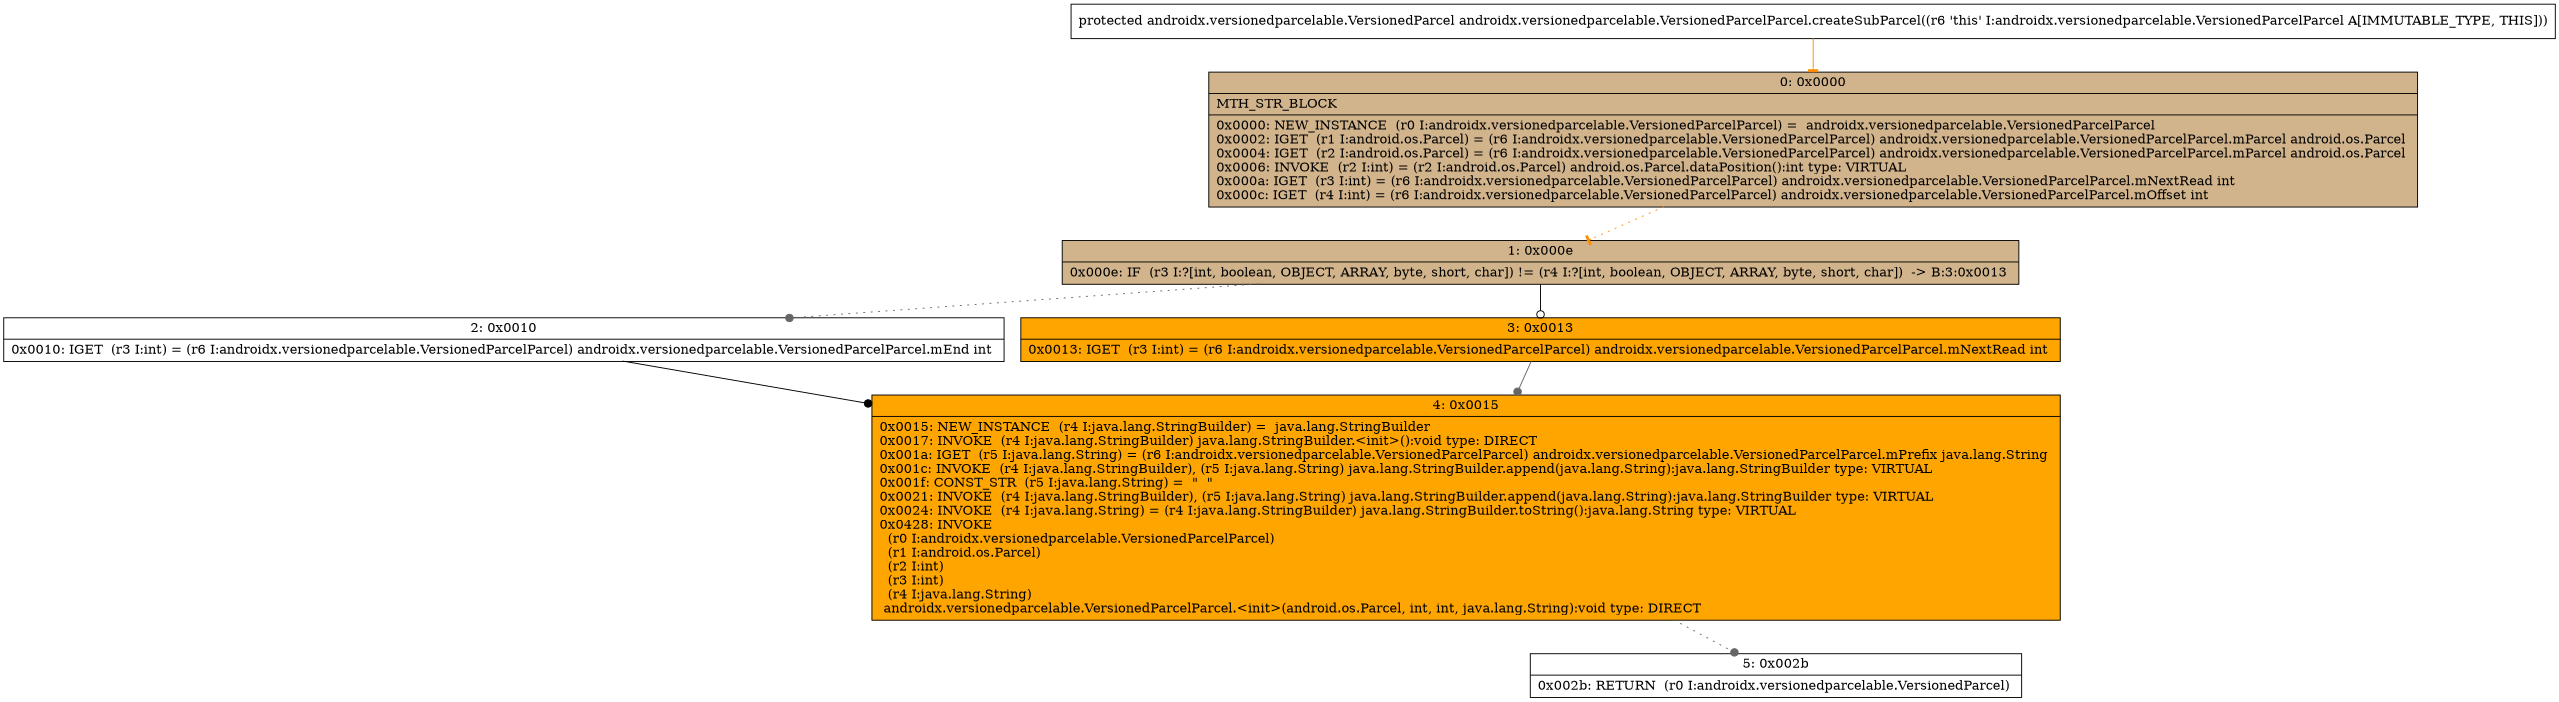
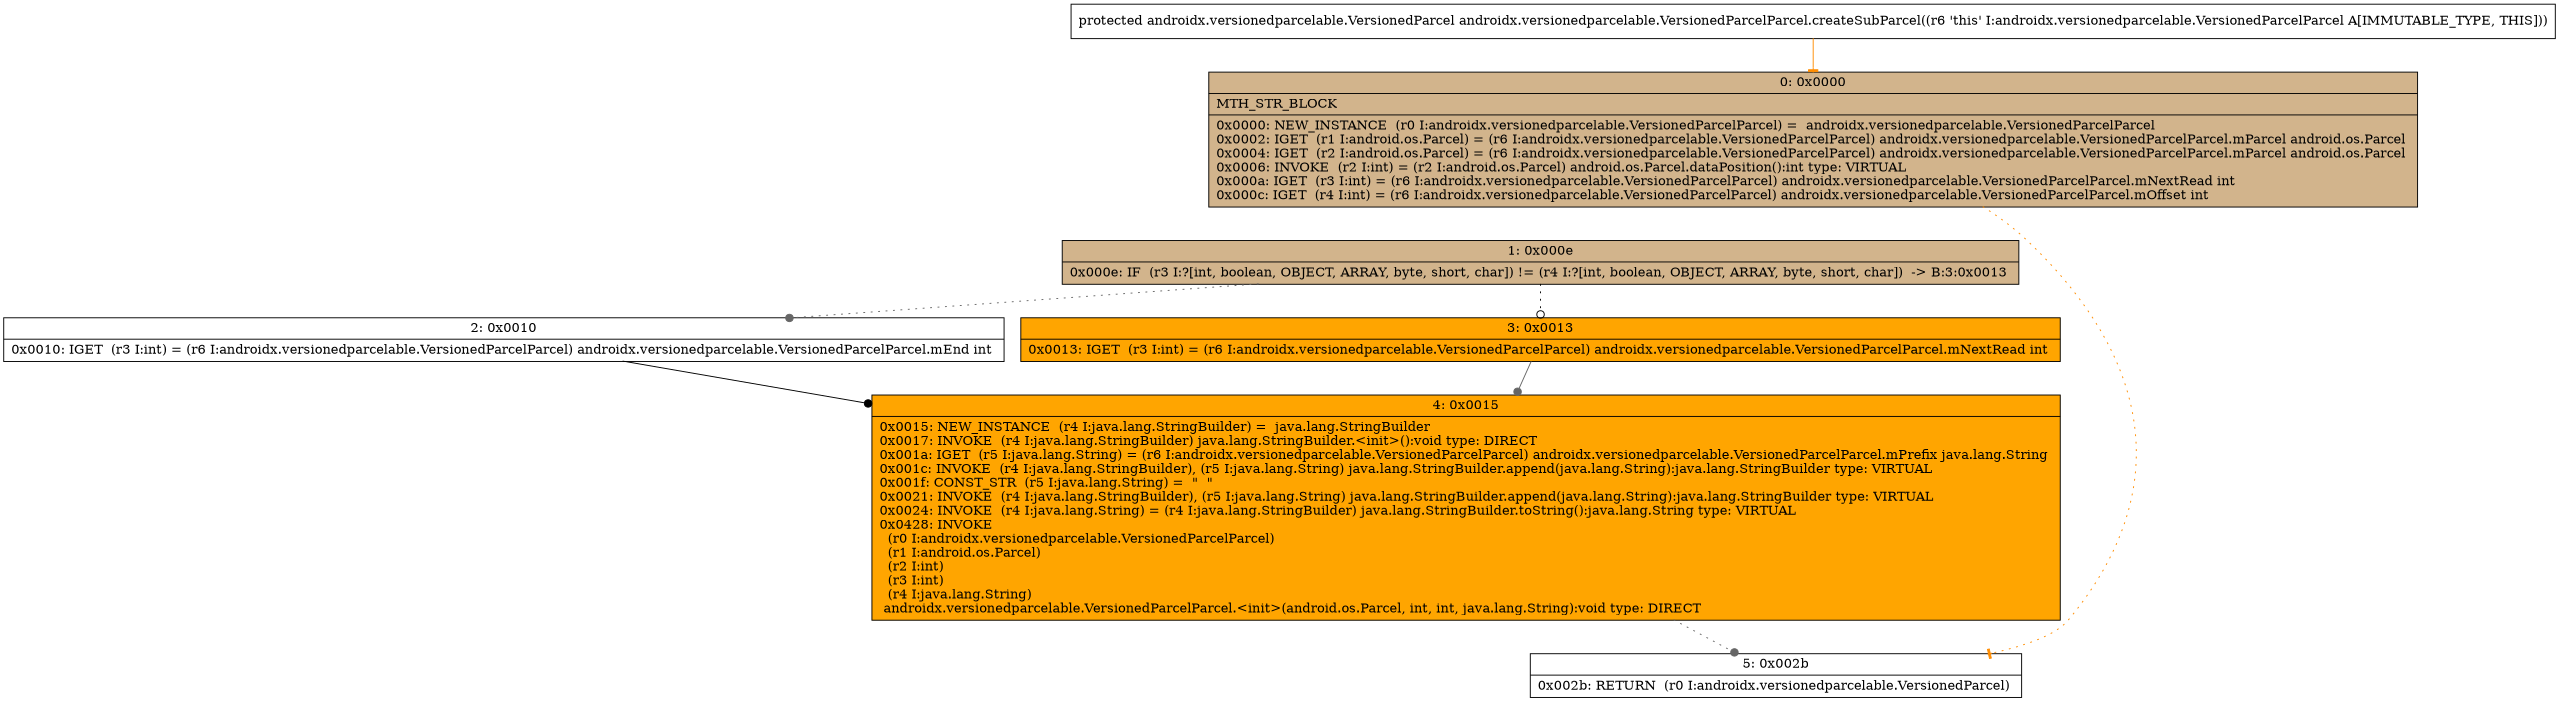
edge "0: 0x0000" -> "1: 0x000e": now "0: 0x0000" -> "5: 0x002b"
edge "1: 0x000e" -> "3: 0x0013": style solid -> dotted
